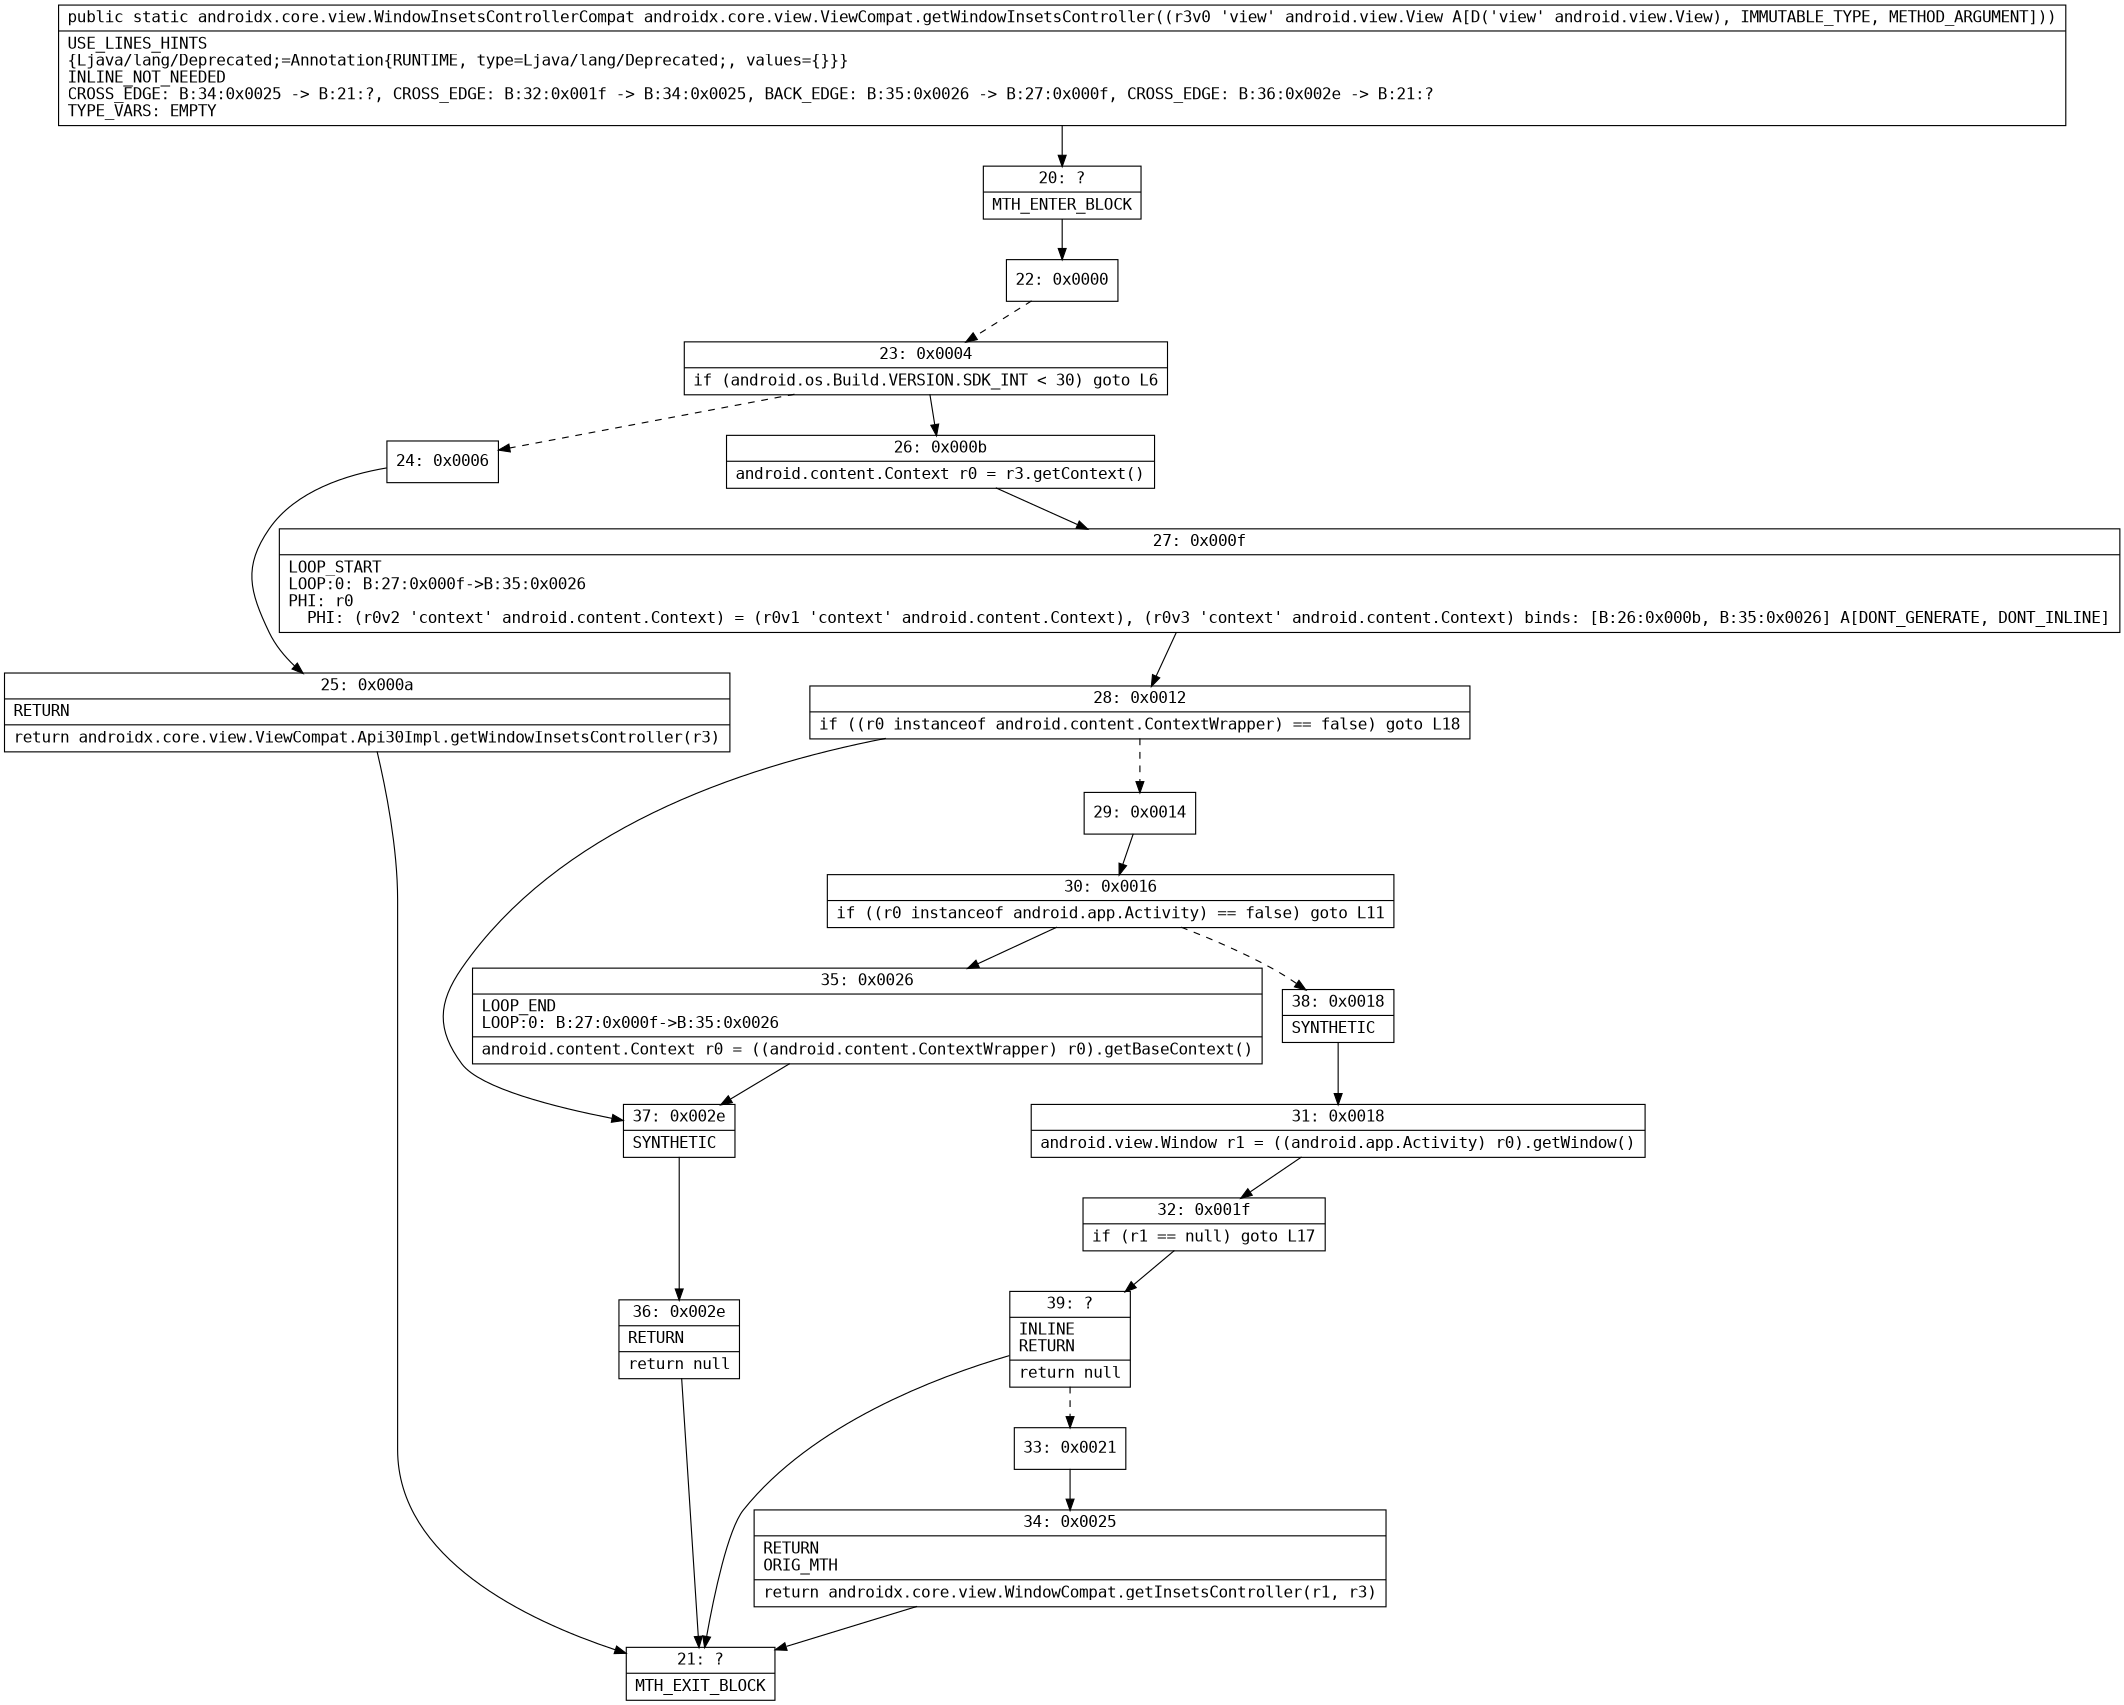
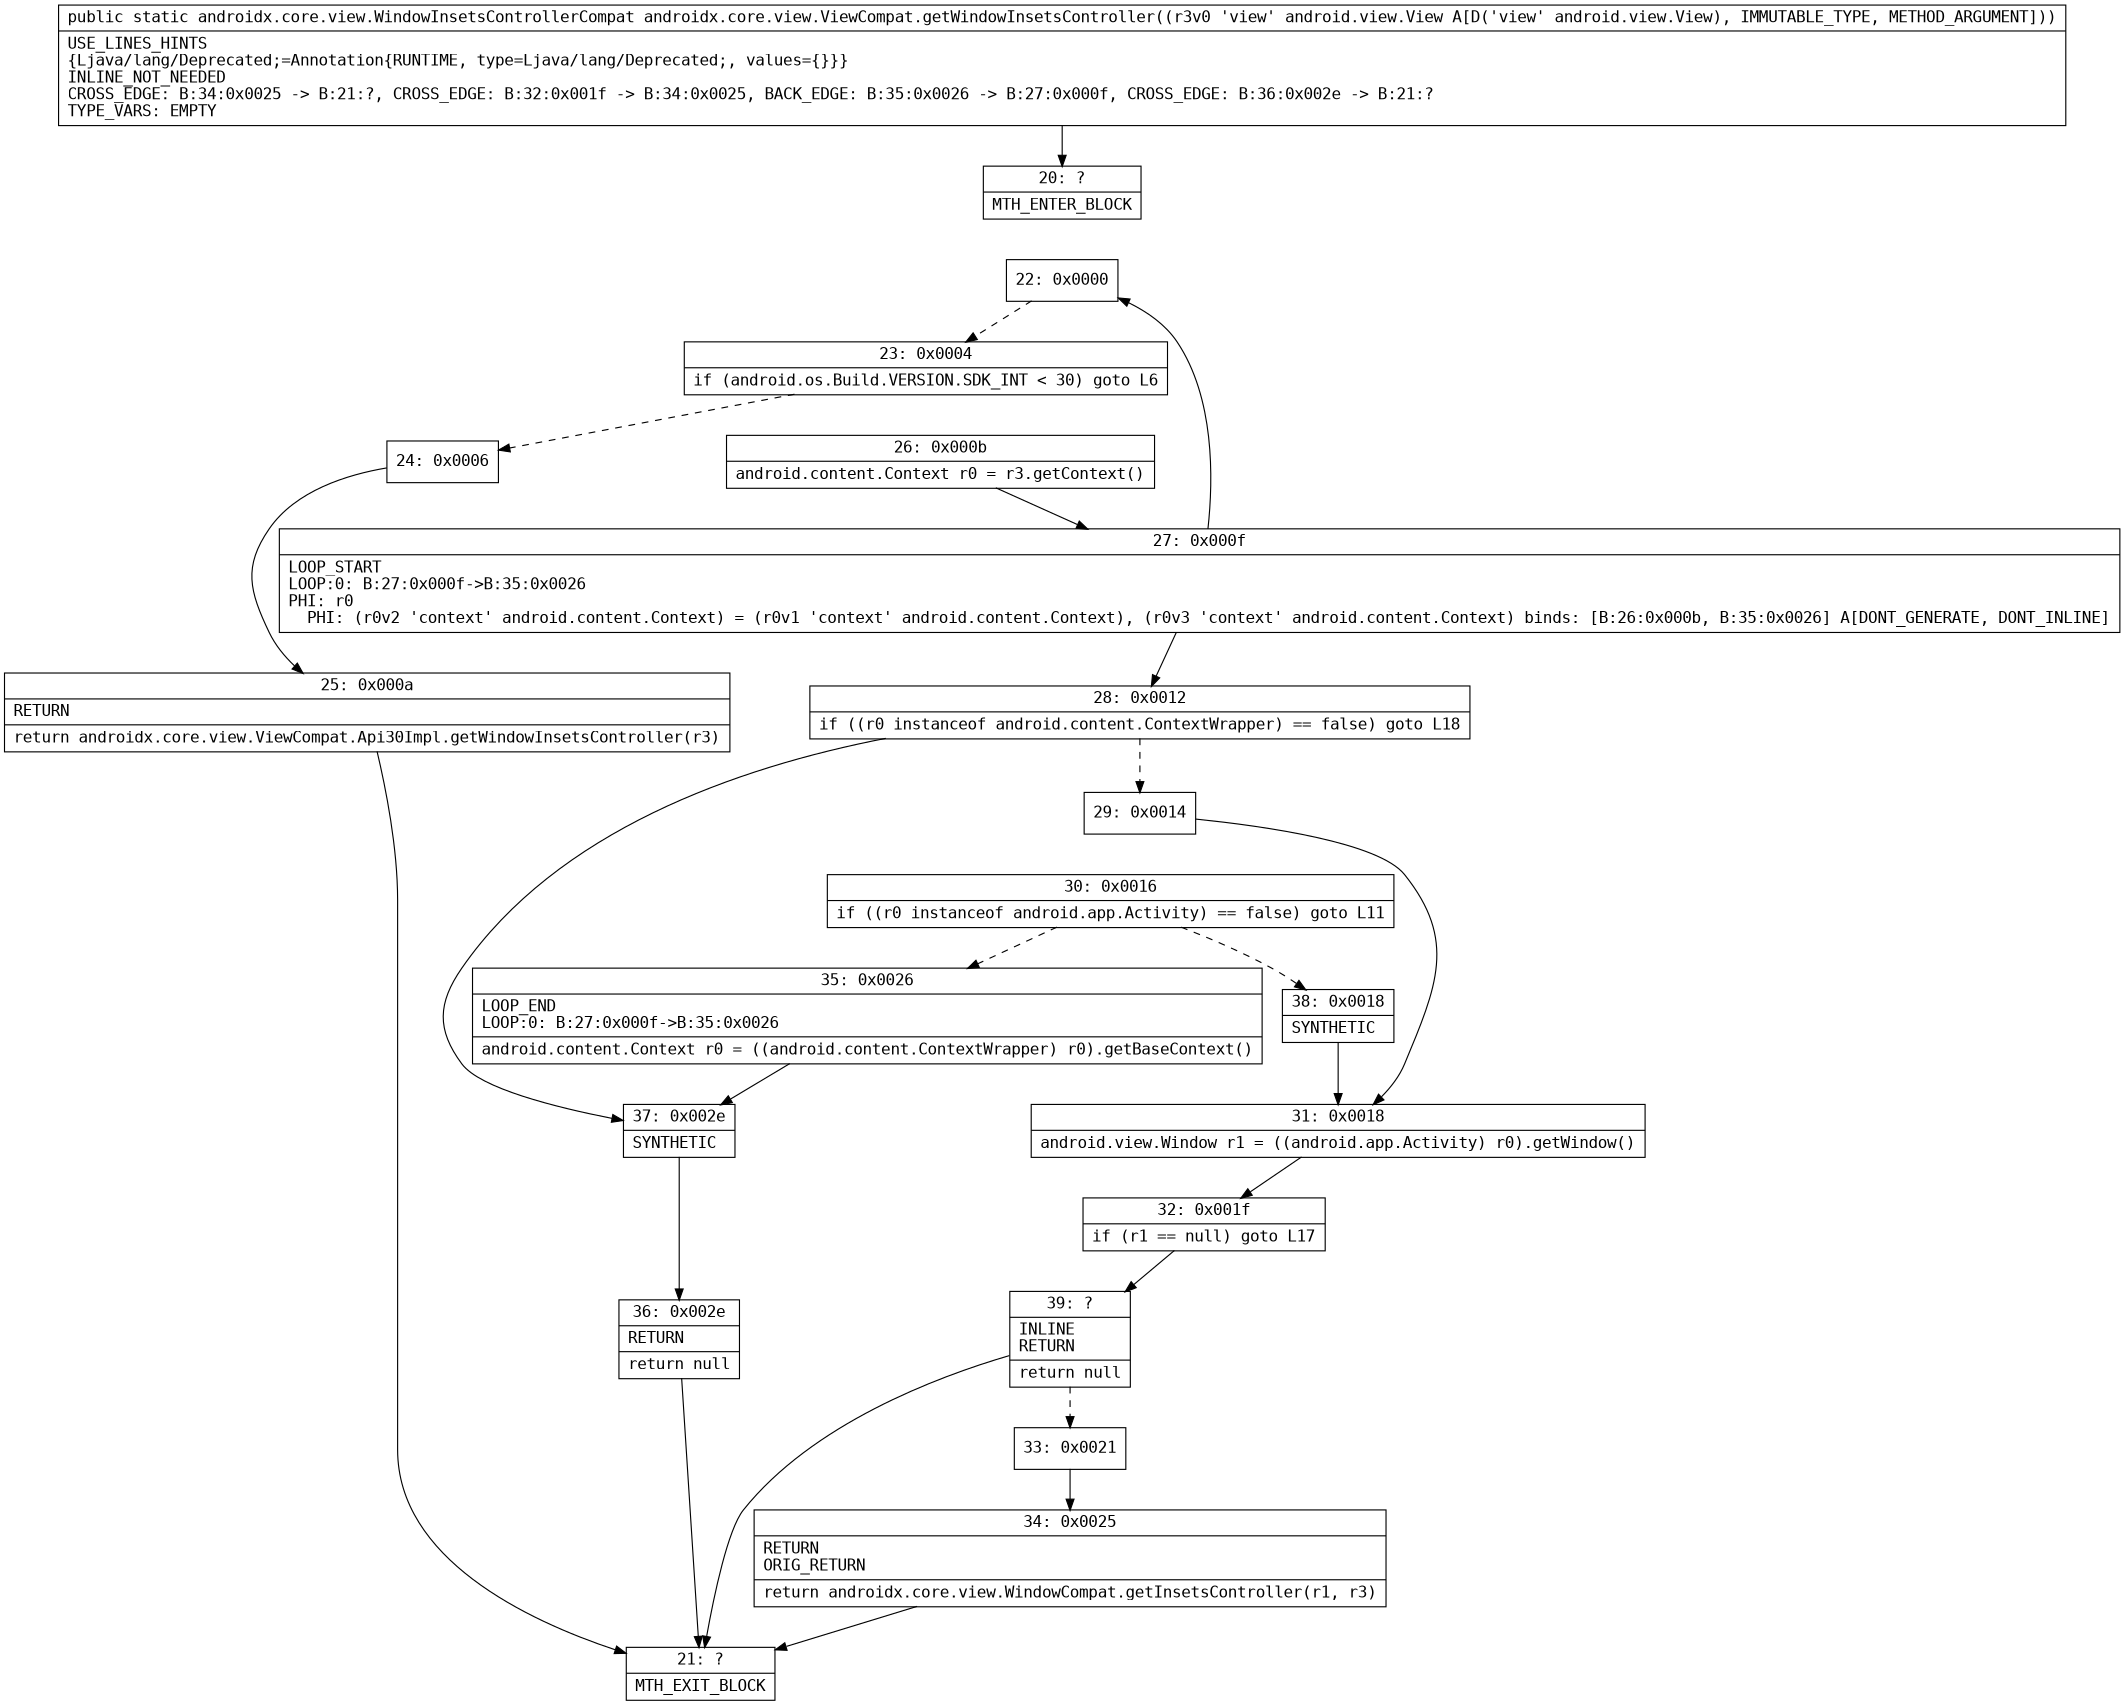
edge "20: ?" -> "22: 0x0000": now "27: 0x000f" -> "22: 0x0000"
edge "23: 0x0004" -> "26: 0x000b": removed
edge "29: 0x0014" -> "30: 0x0016": now "29: 0x0014" -> "31: 0x0018"
edge "30: 0x0016" -> "35: 0x0026": style solid -> dashed
node "34: 0x0025": text "ORIG_MTH" -> "ORIG_RETURN"
